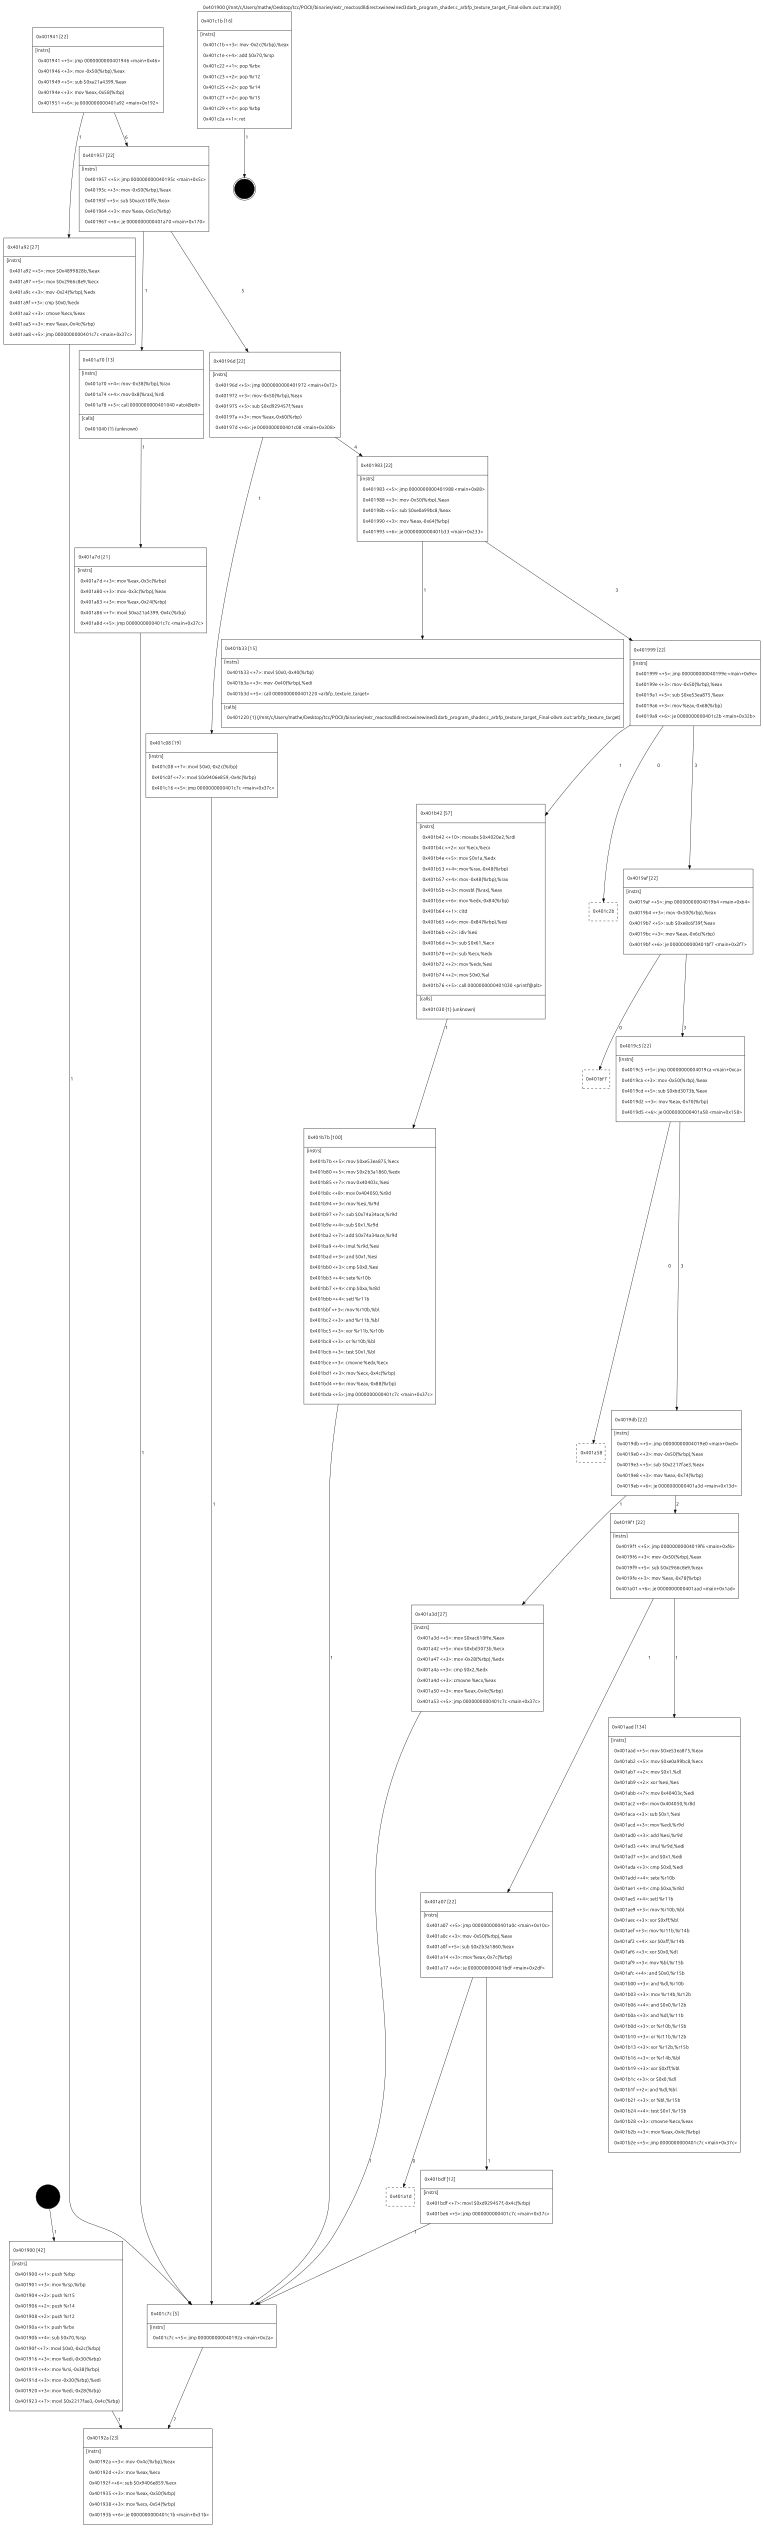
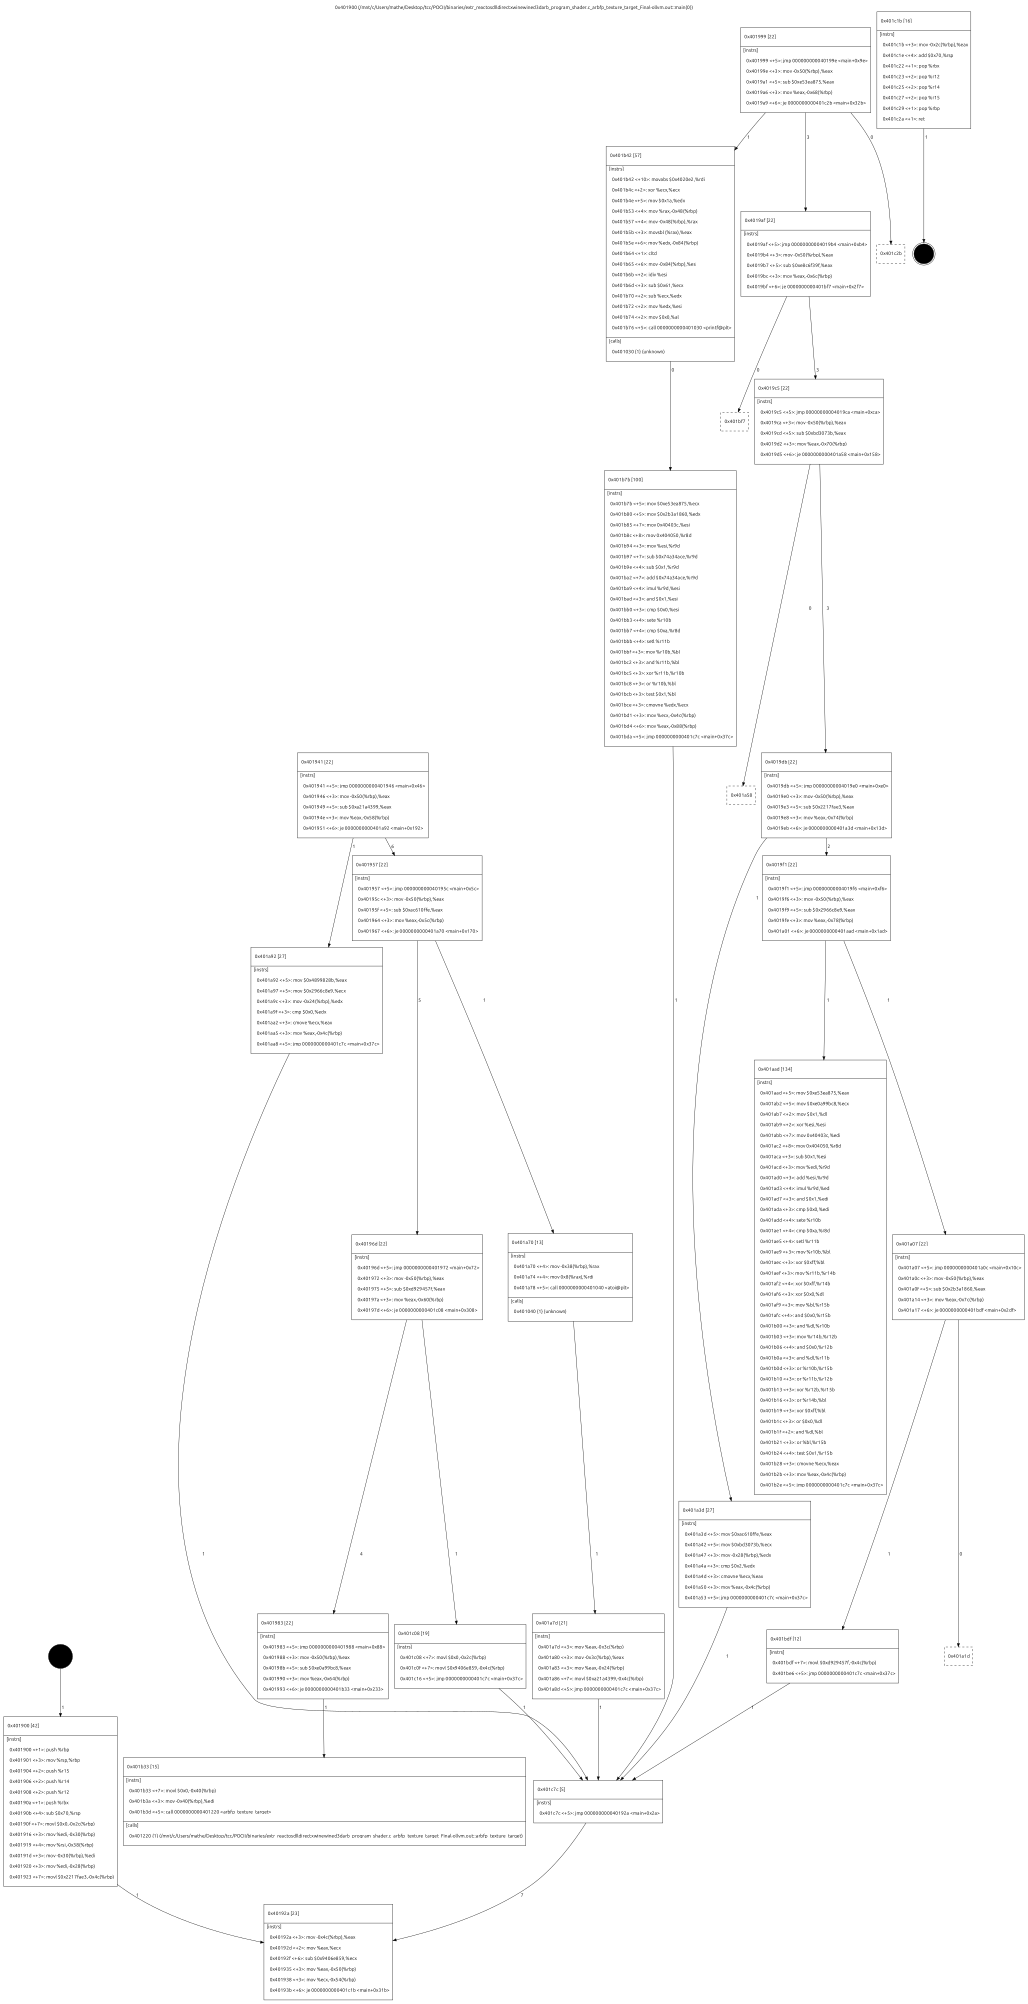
edge "0x401983 [22]" -> "0x401999 [22]": removed, label "3"
edge "0x401b42 [57]" -> "0x401b7b [100]": label " 1" -> " 0"
